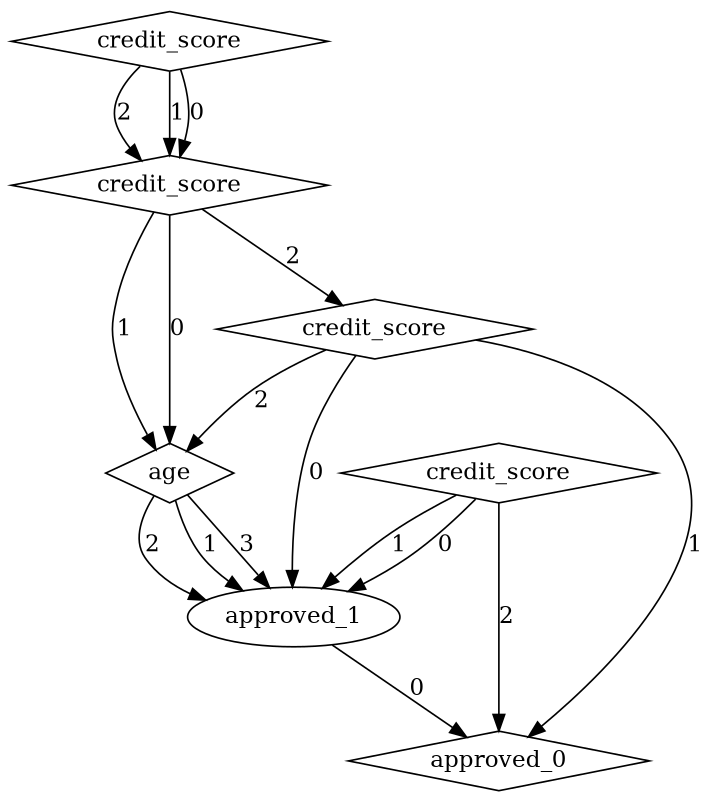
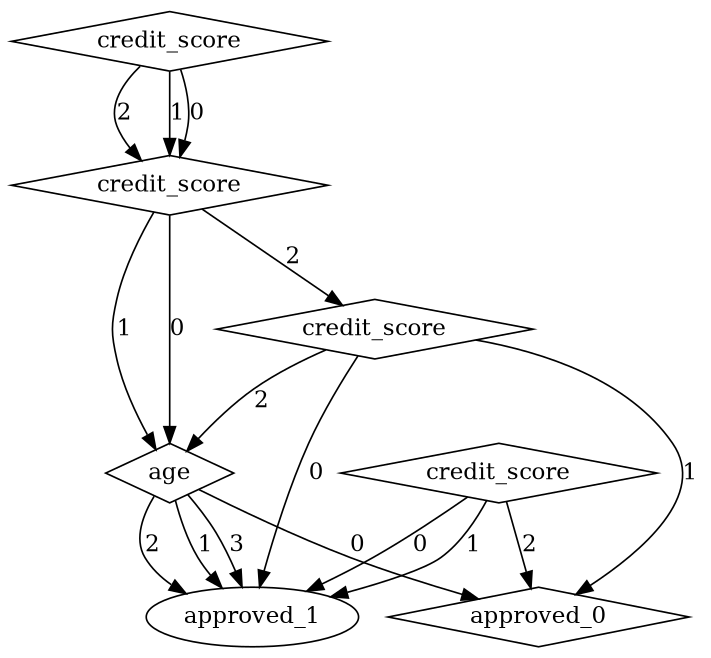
edge "approved_1" -> "approved_0": now "age" -> "approved_0"
